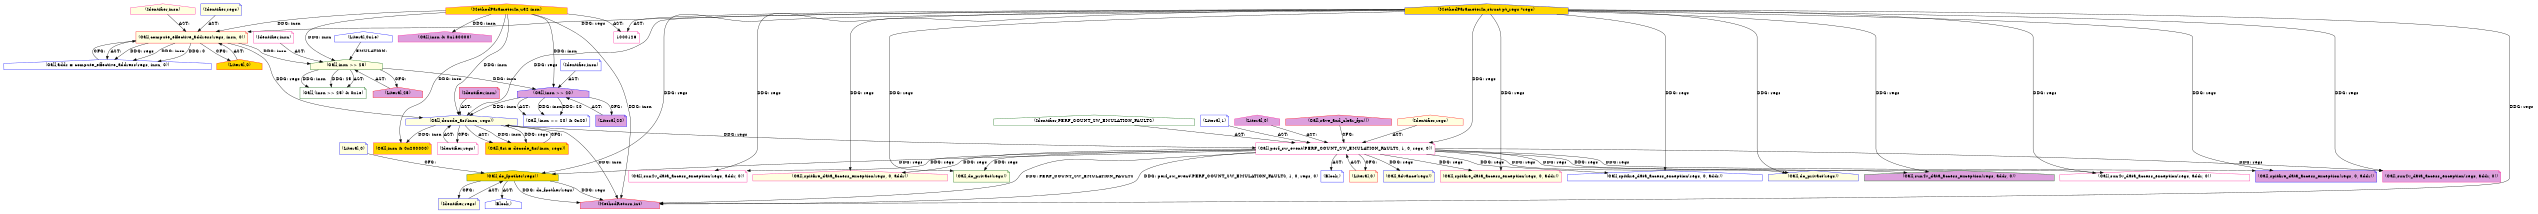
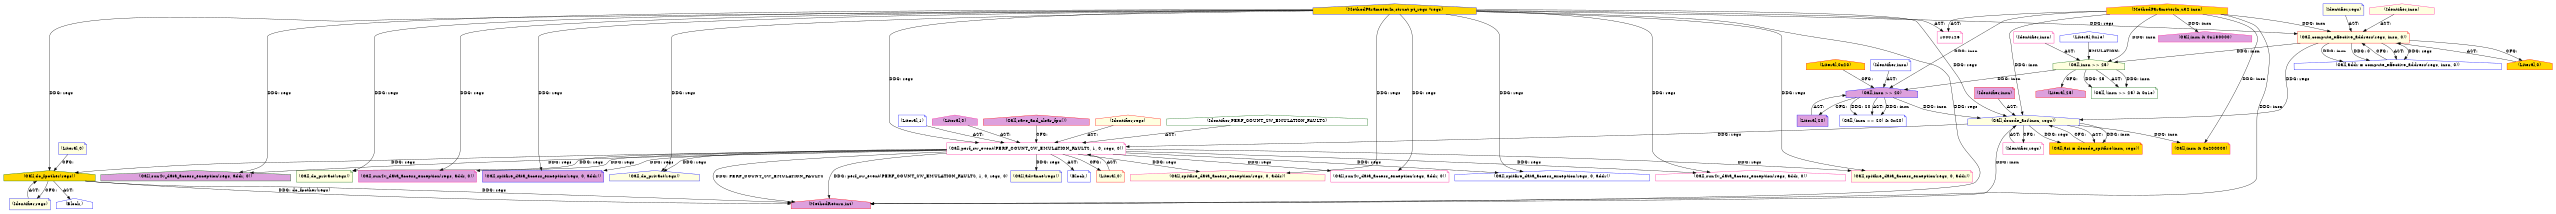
node "(Literal,0x20)": added
edge "(Literal,25)" -> "(Call,insn >> 25)": removed, label "AST:"
node "(Call,asi = decode_asi(insn, regs))": label "(Call,asi = decode_asi(insn, regs))" -> "(Call,asi = decode_spitfire(insn, regs))"
